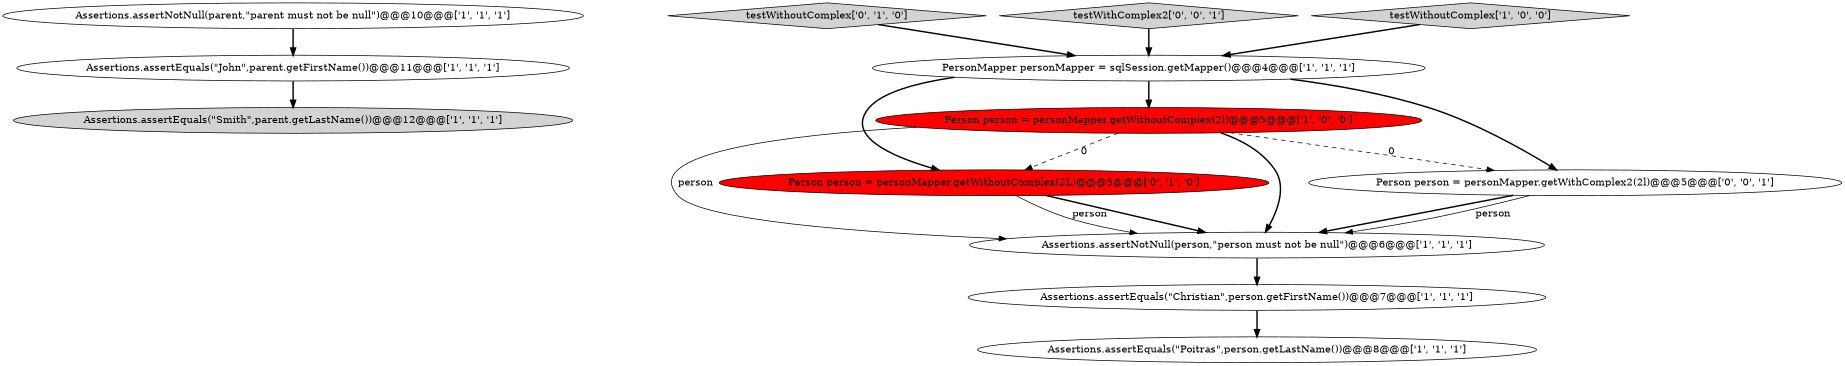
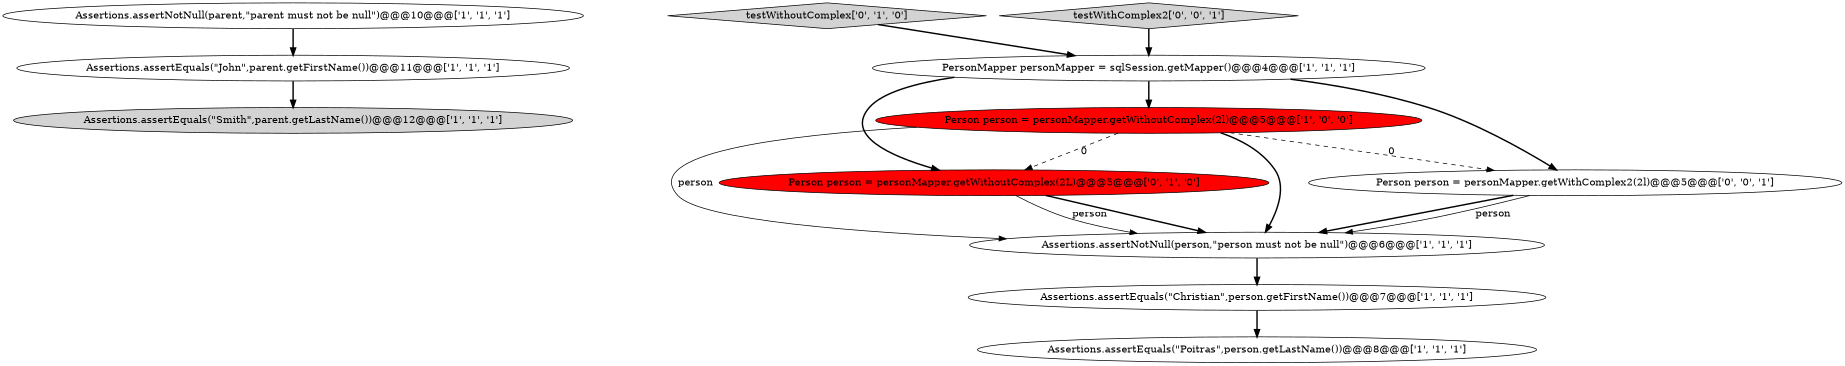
node "testWithoutComplex['1', '0', '0']": removed
